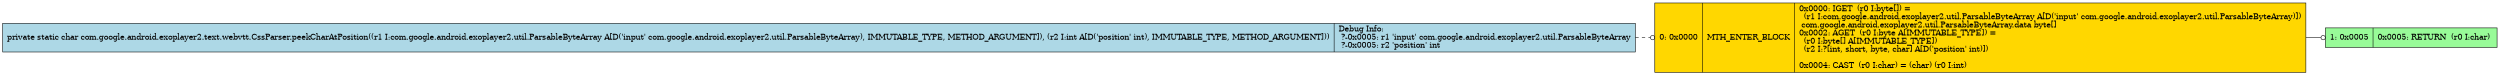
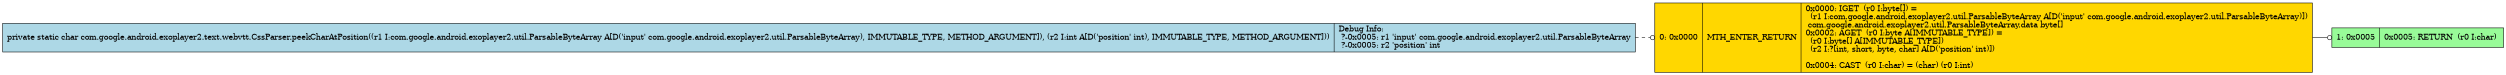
node "0: 0x0000": text "MTH_ENTER_BLOCK" -> "MTH_ENTER_RETURN"
